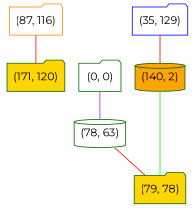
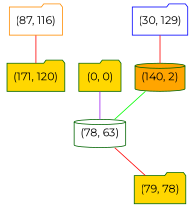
node "(35, 129)": label "(35, 129)" -> "(30, 129)"
node "(0, 0)": fillcolor white -> gold
edge "(140, 2)" -- "(79, 78)": now "(140, 2)" -- "(78, 63)"
